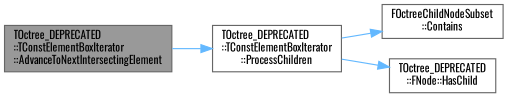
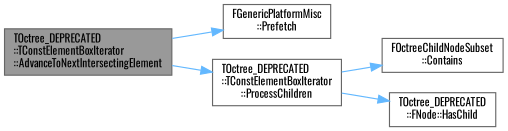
node "FGenericPlatformMisc ::Prefetch": added
